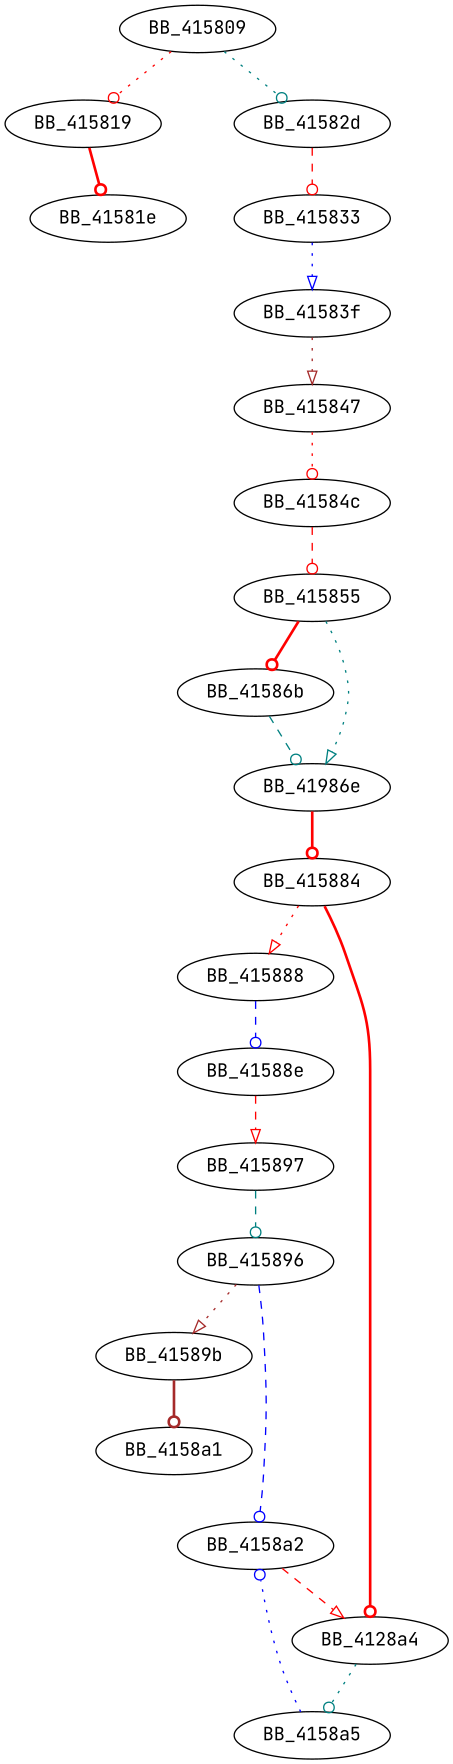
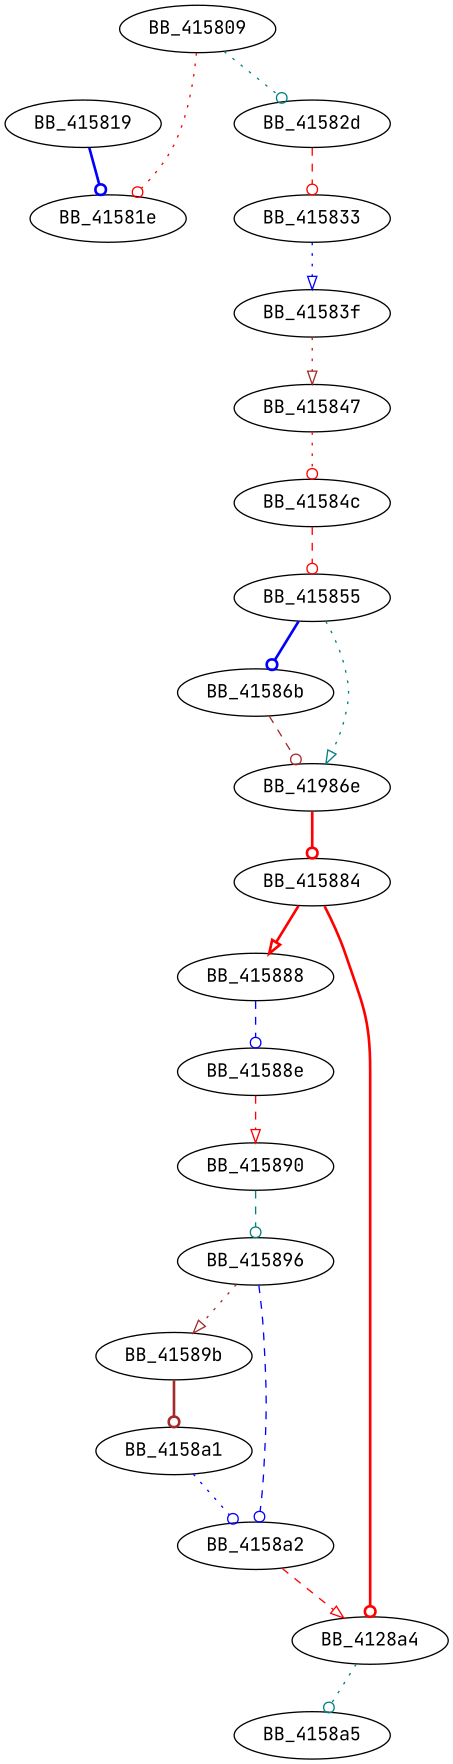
edge "BB_415809" -> "BB_415819": now "BB_415809" -> "BB_41581e"
edge "BB_415819" -> "BB_41581e": color red -> blue
edge "BB_415855" -> "BB_41586b": color red -> blue
edge "BB_41586b" -> "BB_41986e": color teal -> brown
edge "BB_415884" -> "BB_415888": style dotted -> bold
node "BB_415897": label "BB_415897" -> "BB_415890"
edge "BB_4158a5" -> "BB_4158a2": now "BB_4158a1" -> "BB_4158a2"
